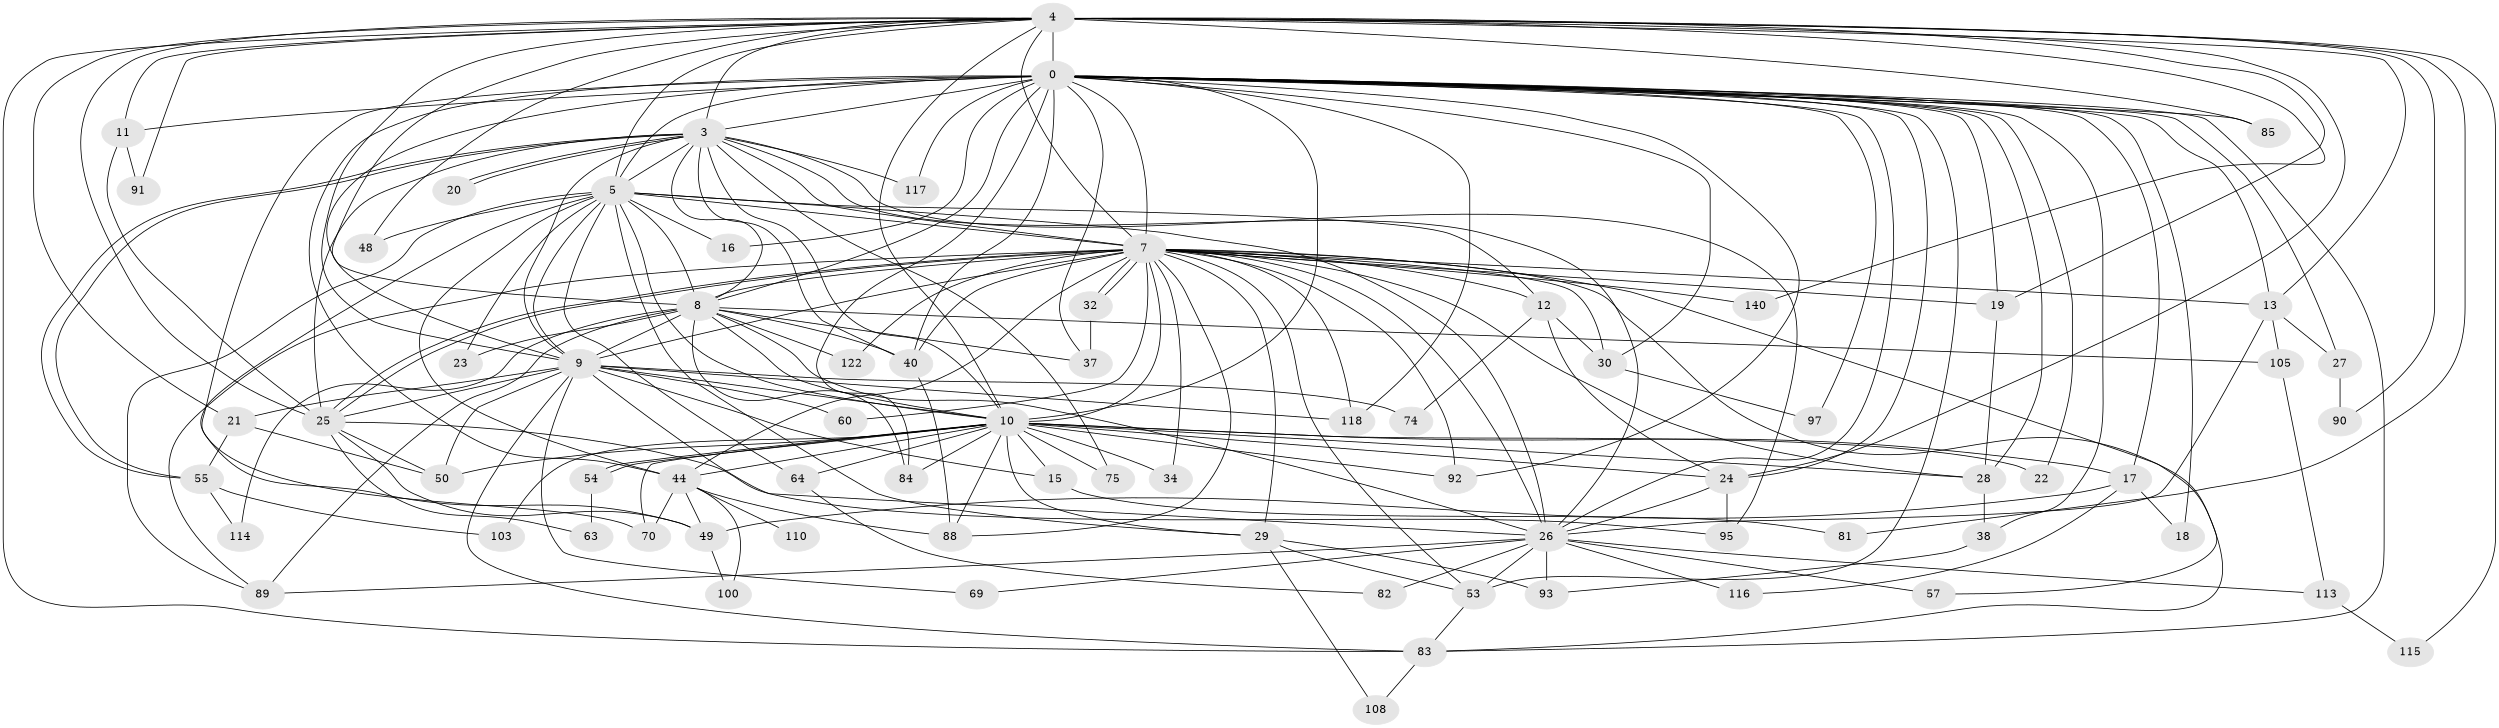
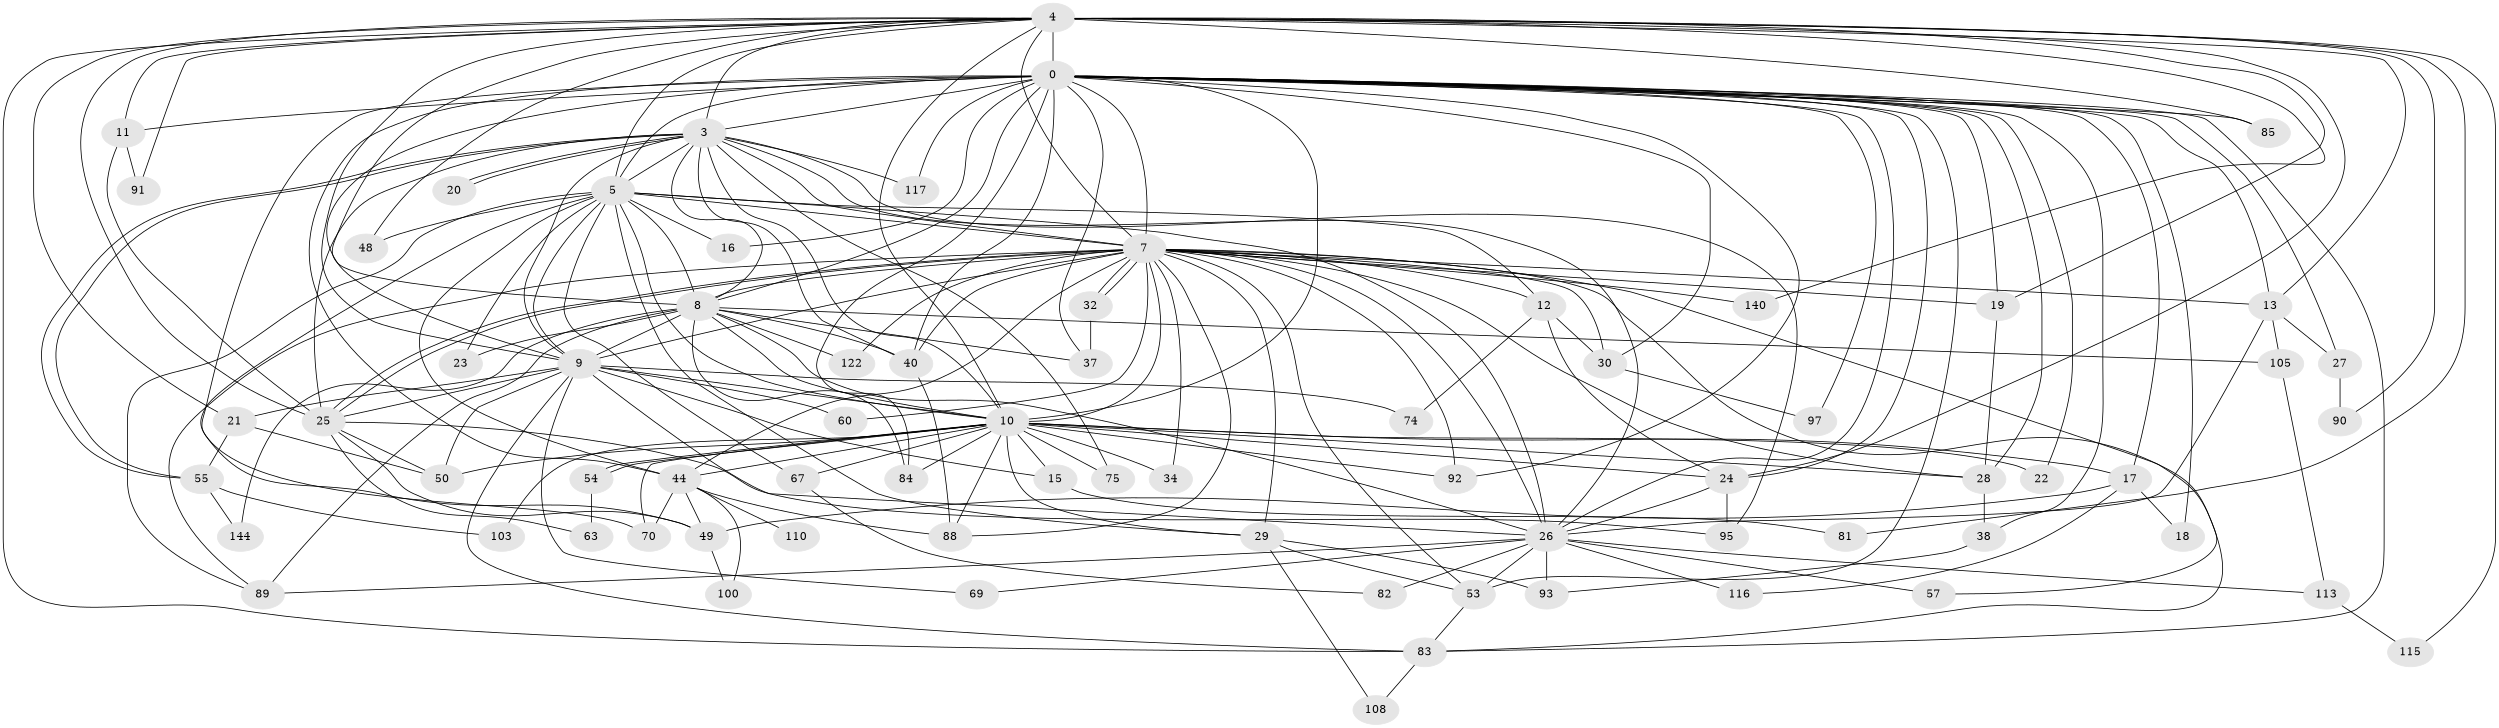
node "118": removed
node "64": label "64" -> "67"
node "114": label "114" -> "144"
